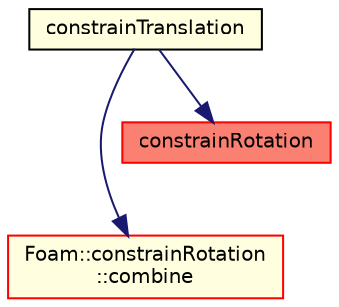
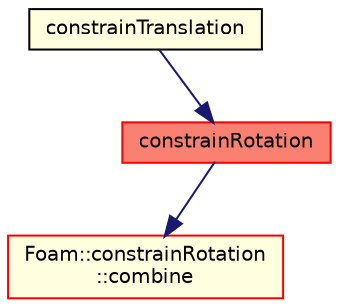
edge "constrainTranslation" -> "Foam::constrainRotation ::combine": now "constrainRotation" -> "Foam::constrainRotation ::combine"
